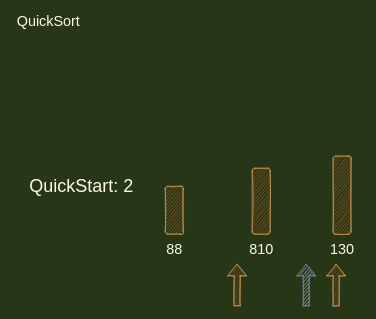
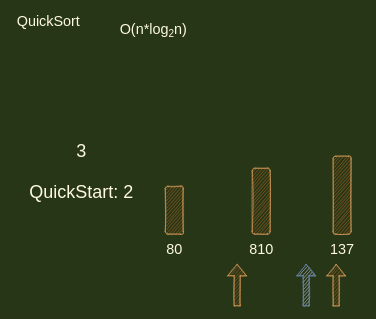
node "O(n*log2n)": added
node "3": added
node "QuickStart: 2": moved (81, 186) -> (81, 192)
node "88": label "88" -> "80"
node "130": label "130" -> "137"
